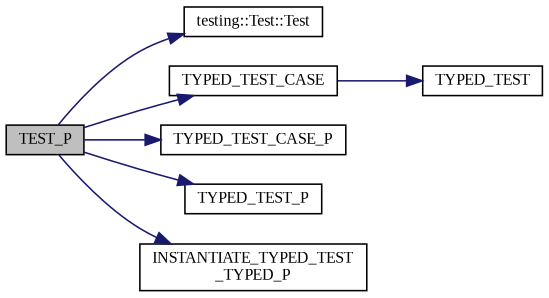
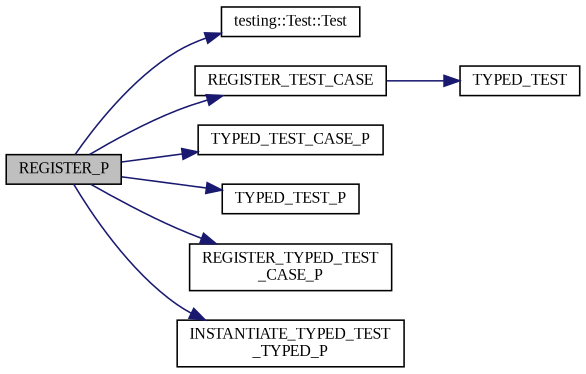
node "TYPED_TEST_CASE": label "TYPED_TEST_CASE" -> "REGISTER_TEST_CASE"
node "TEST_P": label "TEST_P" -> "REGISTER_P"
node "REGISTER_TYPED_TEST _CASE_P": added
